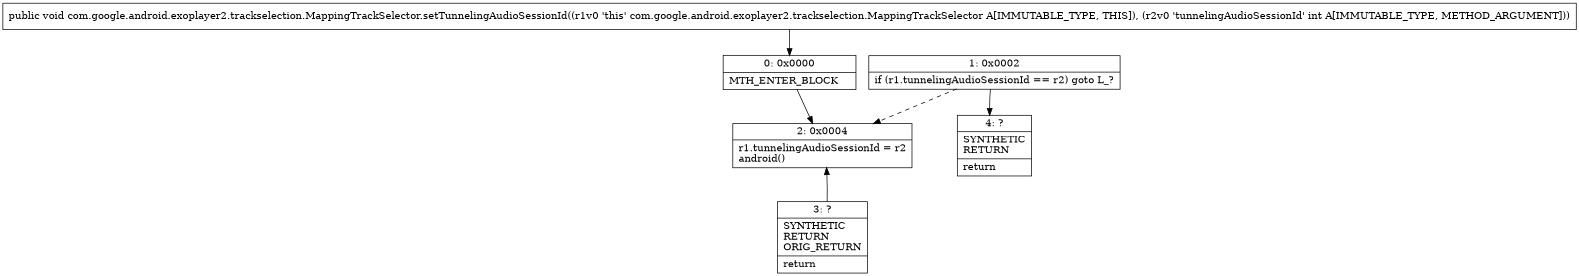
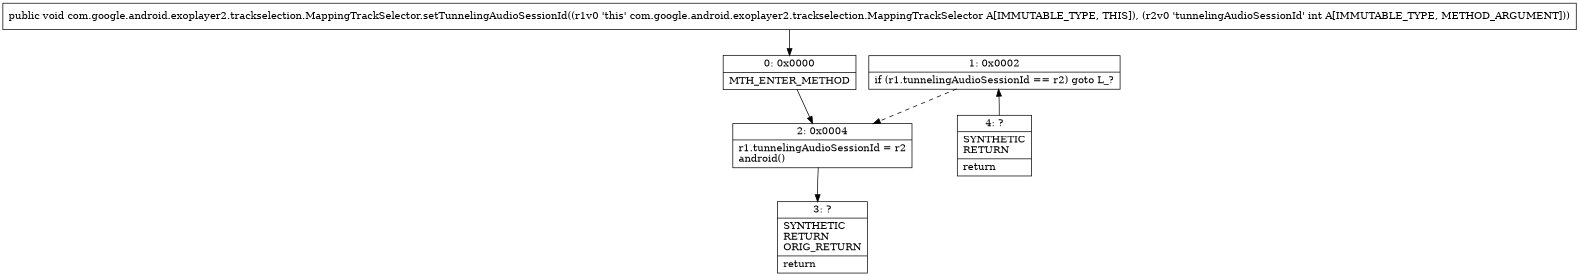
node "0: 0x0000": text "MTH_ENTER_BLOCK" -> "MTH_ENTER_METHOD"
edge "1: 0x0002" -> "4: ?": reversed
edge "3: ?" -> "2: 0x0004": reversed
